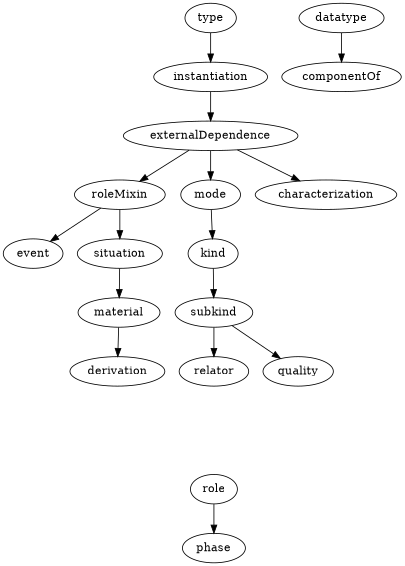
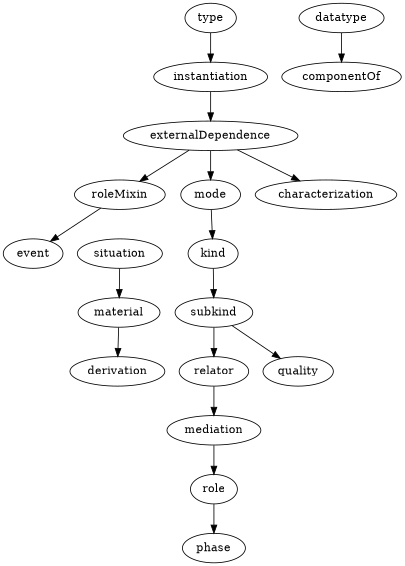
edge "roleMixin" -> "situation": removed
node "mediation": added
